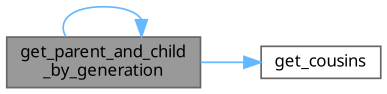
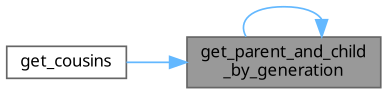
edge "get_parent_and_child _by_generation" -> "get_cousins": reversed
